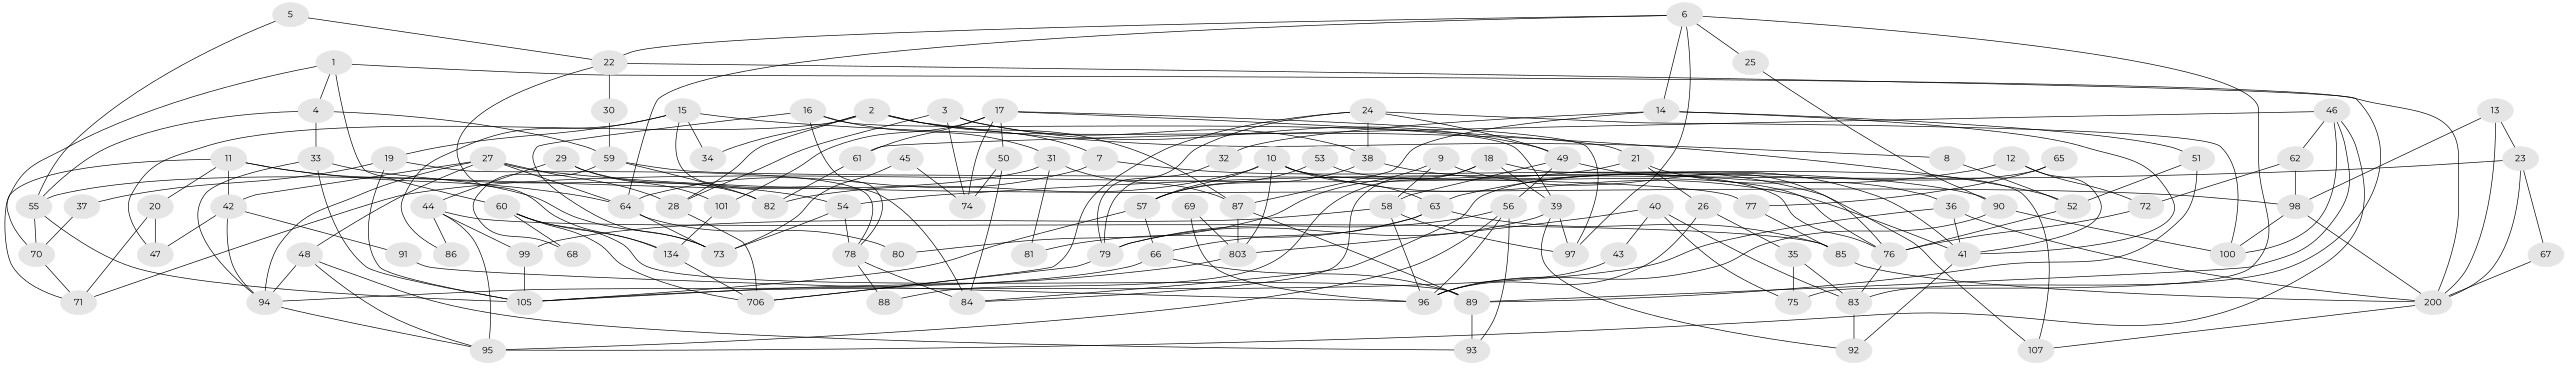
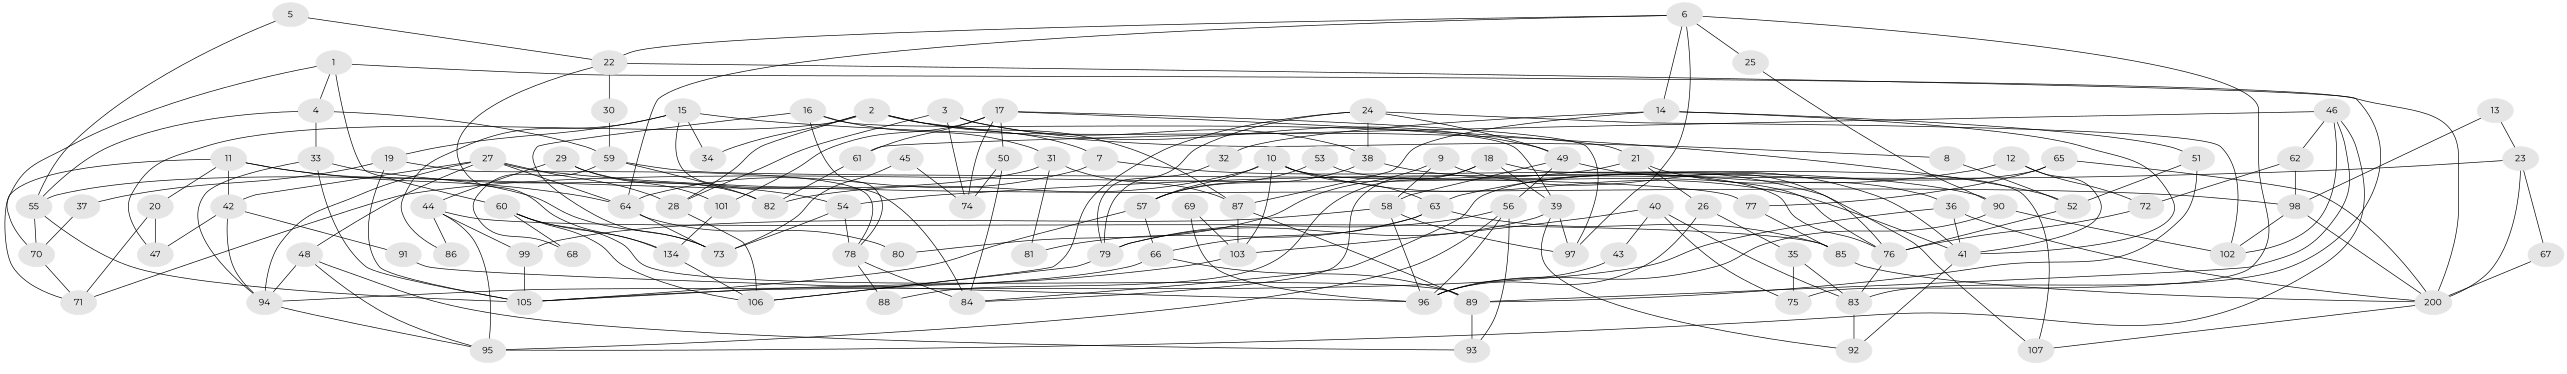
edge "13" -- "200": now "65" -- "200"
node "803": label "803" -> "103"
node "100": label "100" -> "102"
node "706": label "706" -> "106"
